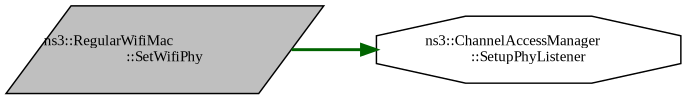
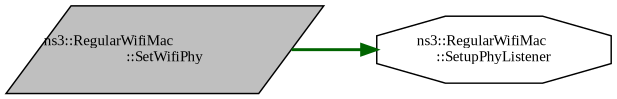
node "ns3::ChannelAccessManager ::SetupPhyListener": label "ns3::ChannelAccessManager ::SetupPhyListener" -> "ns3::RegularWifiMac ::SetupPhyListener"
